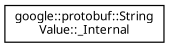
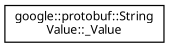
node "google::protobuf::String Value::_Internal": label "google::protobuf::String Value::_Internal" -> "google::protobuf::String Value::_Value"
